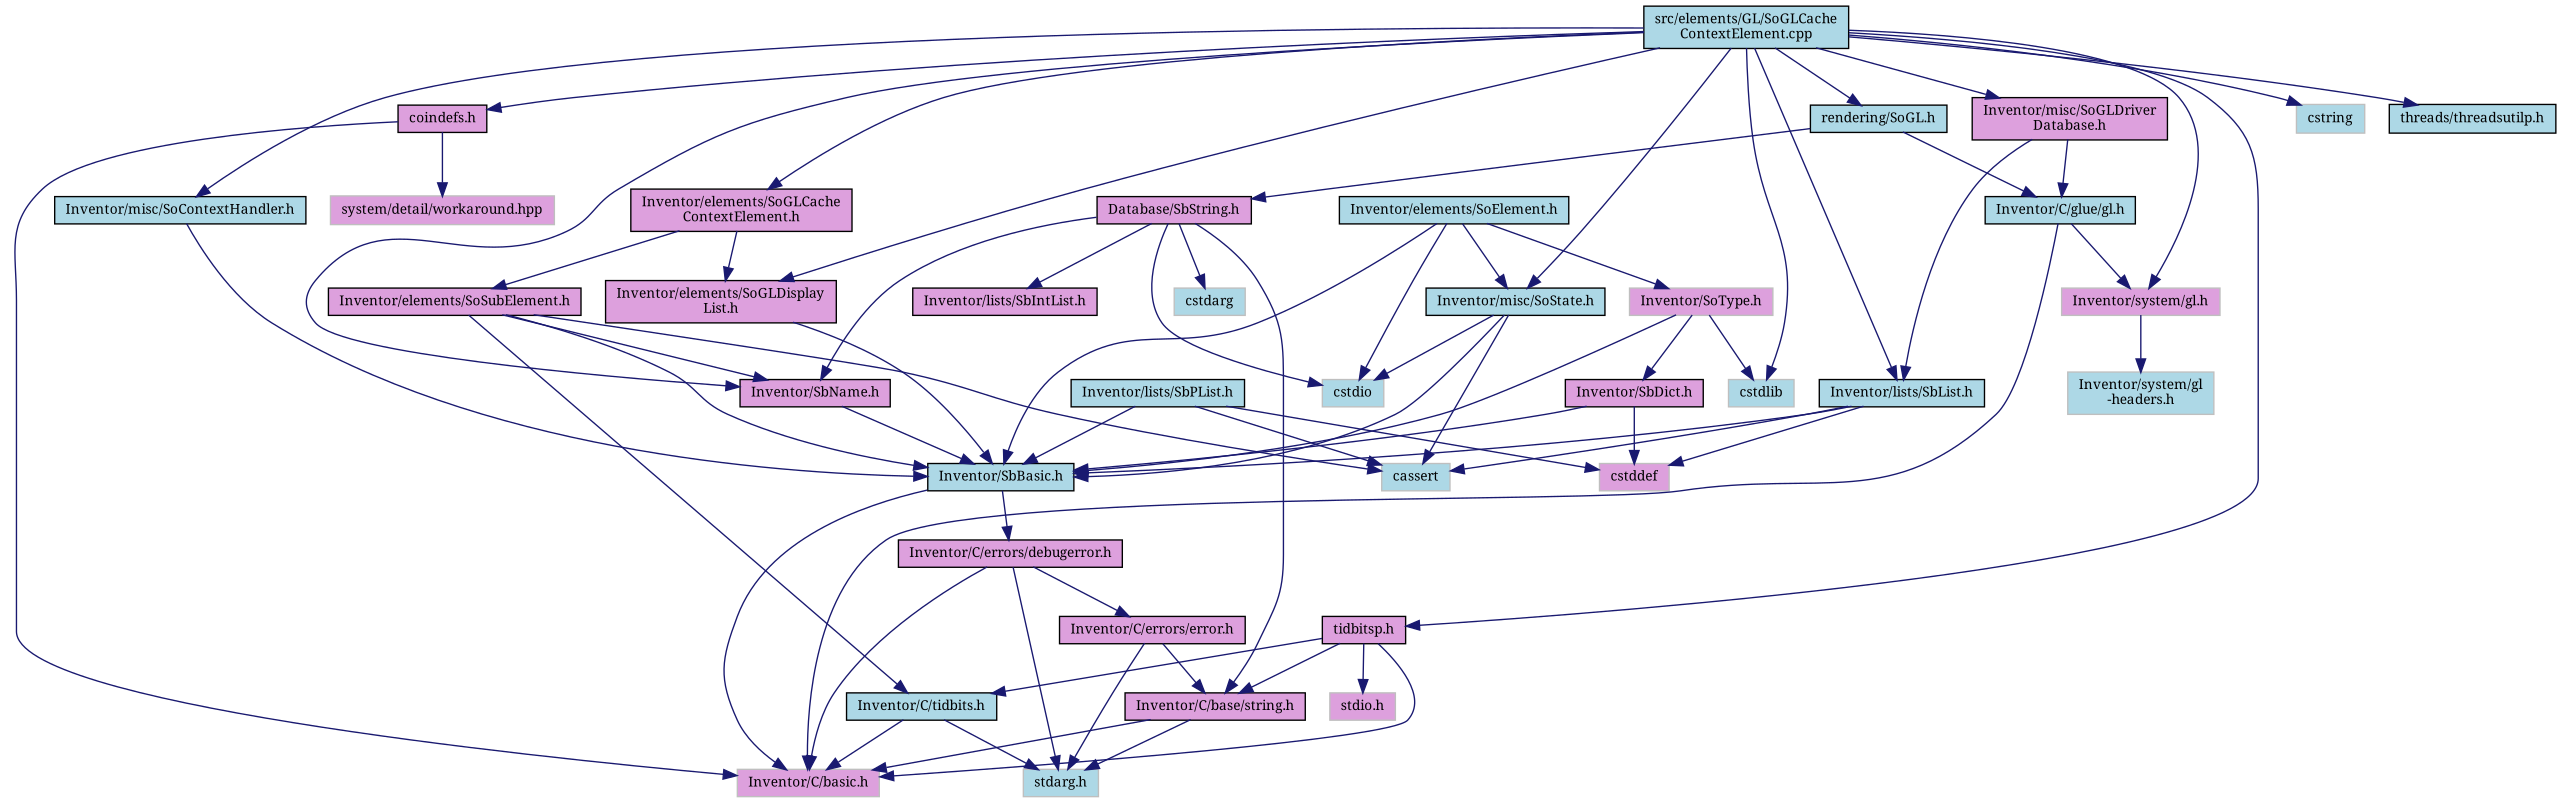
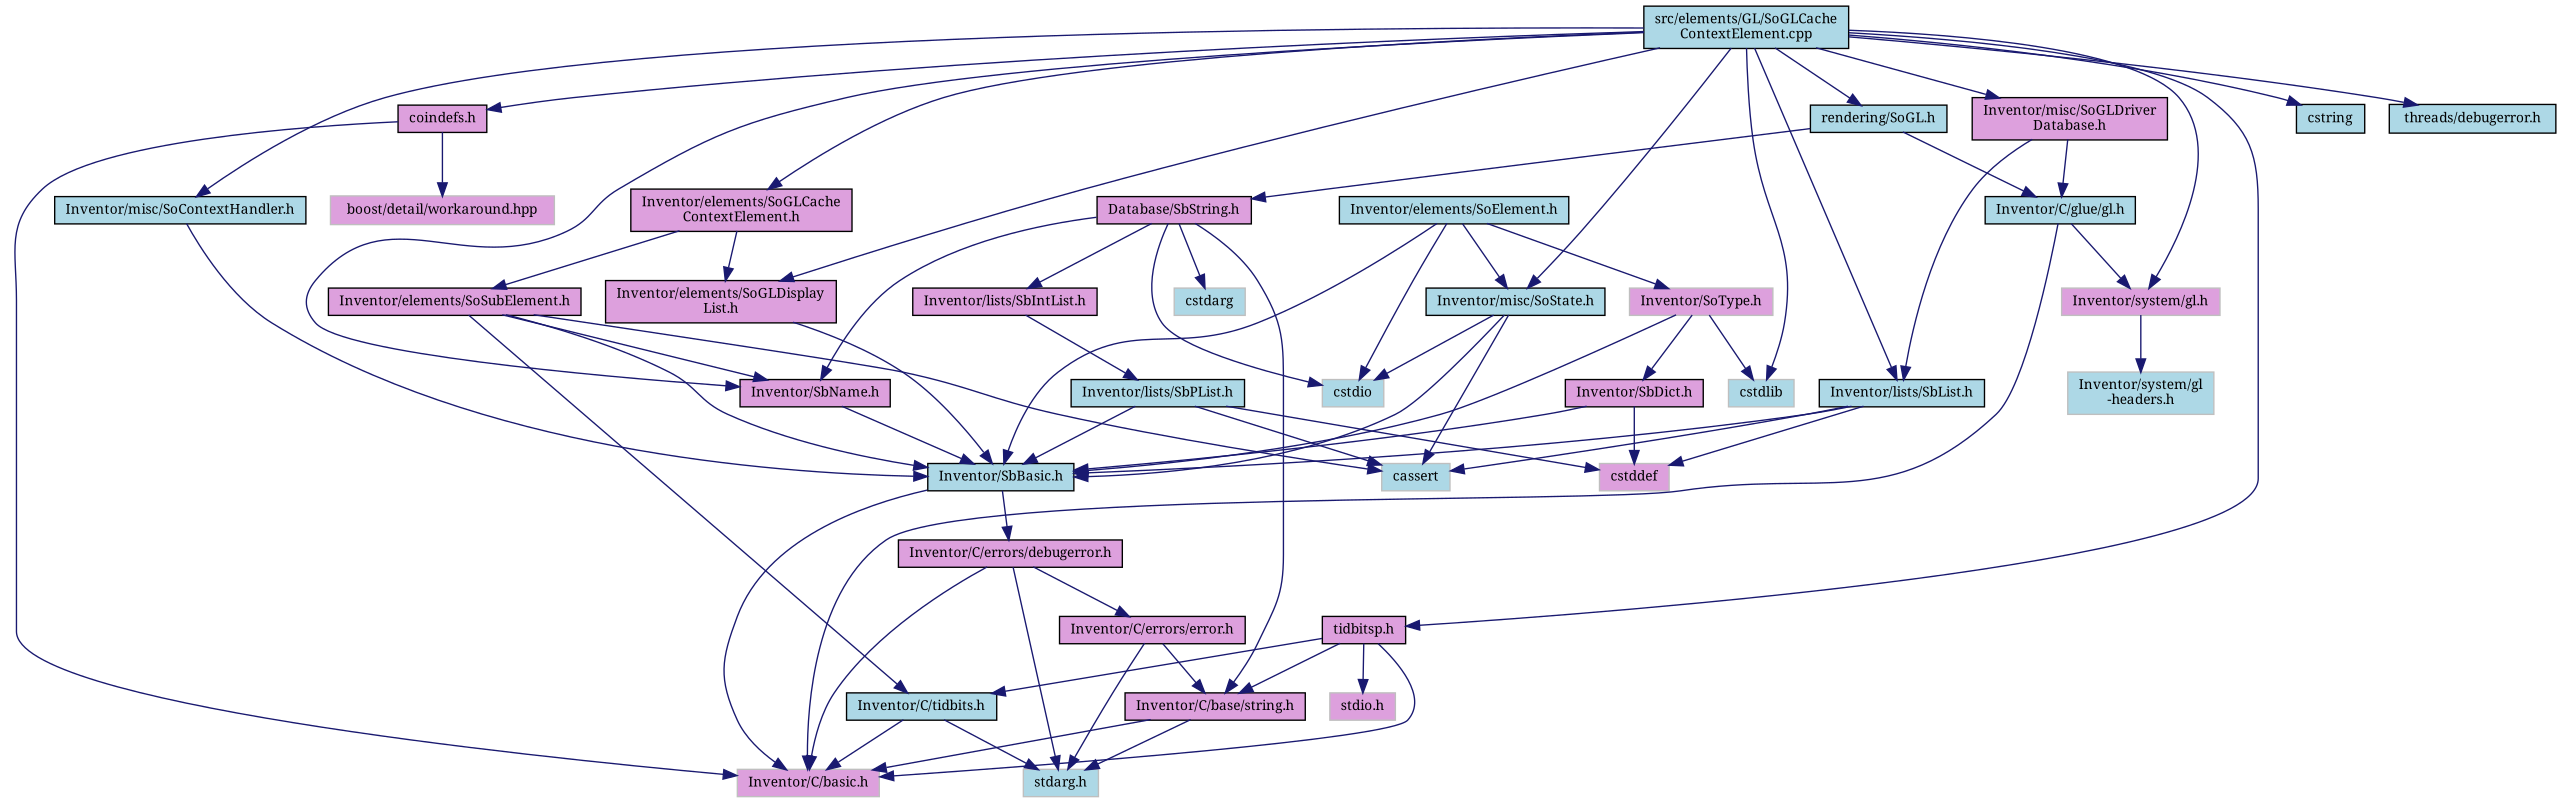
node "cstring": color grey75 -> black
node "threads/threadsutilp.h": label "threads/threadsutilp.h" -> "threads/debugerror.h"
node "system/detail/workaround.hpp": label "system/detail/workaround.hpp" -> "boost/detail/workaround.hpp"
edge "Inventor/lists/SbIntList.h" -> "Inventor/lists/SbPList.h": added
